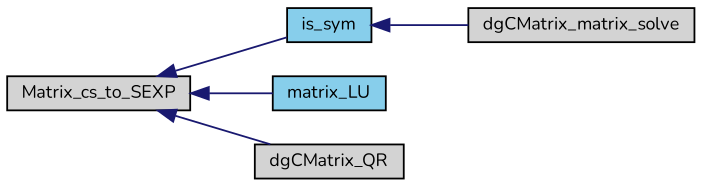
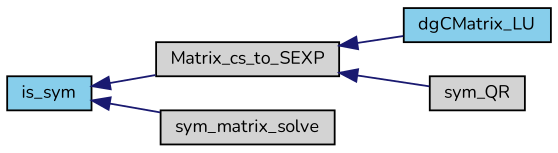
node "dgCMatrix_matrix_solve": label "dgCMatrix_matrix_solve" -> "sym_matrix_solve"
edge "is_sym" -> "Matrix_cs_to_SEXP": reversed
node "matrix_LU": label "matrix_LU" -> "dgCMatrix_LU"
node "dgCMatrix_QR": label "dgCMatrix_QR" -> "sym_QR"
